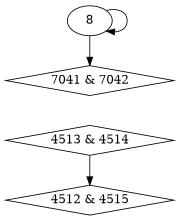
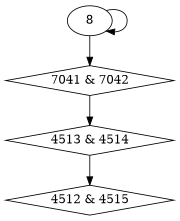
edge "7041 & 7042" -> "4513 & 4514": added
